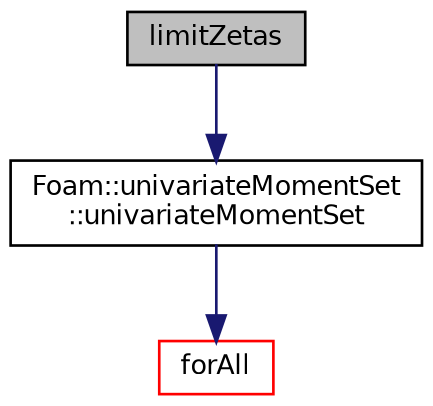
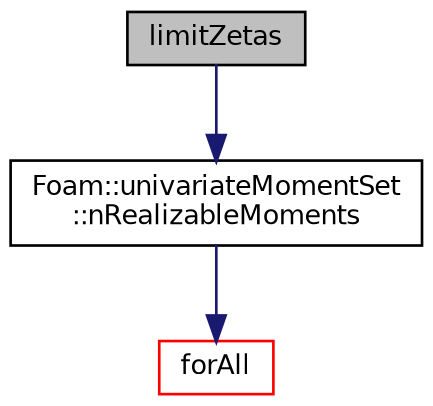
node "Foam::univariateMomentSet ::univariateMomentSet": label "Foam::univariateMomentSet ::univariateMomentSet" -> "Foam::univariateMomentSet ::nRealizableMoments"
